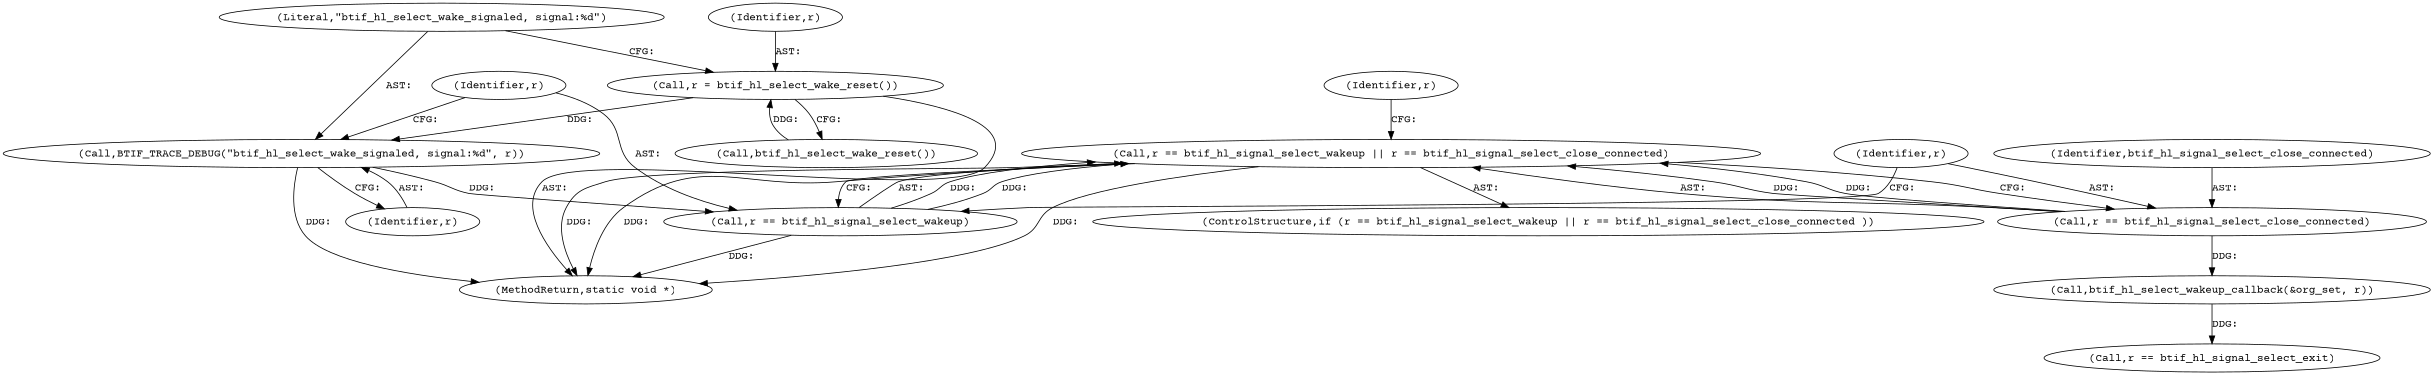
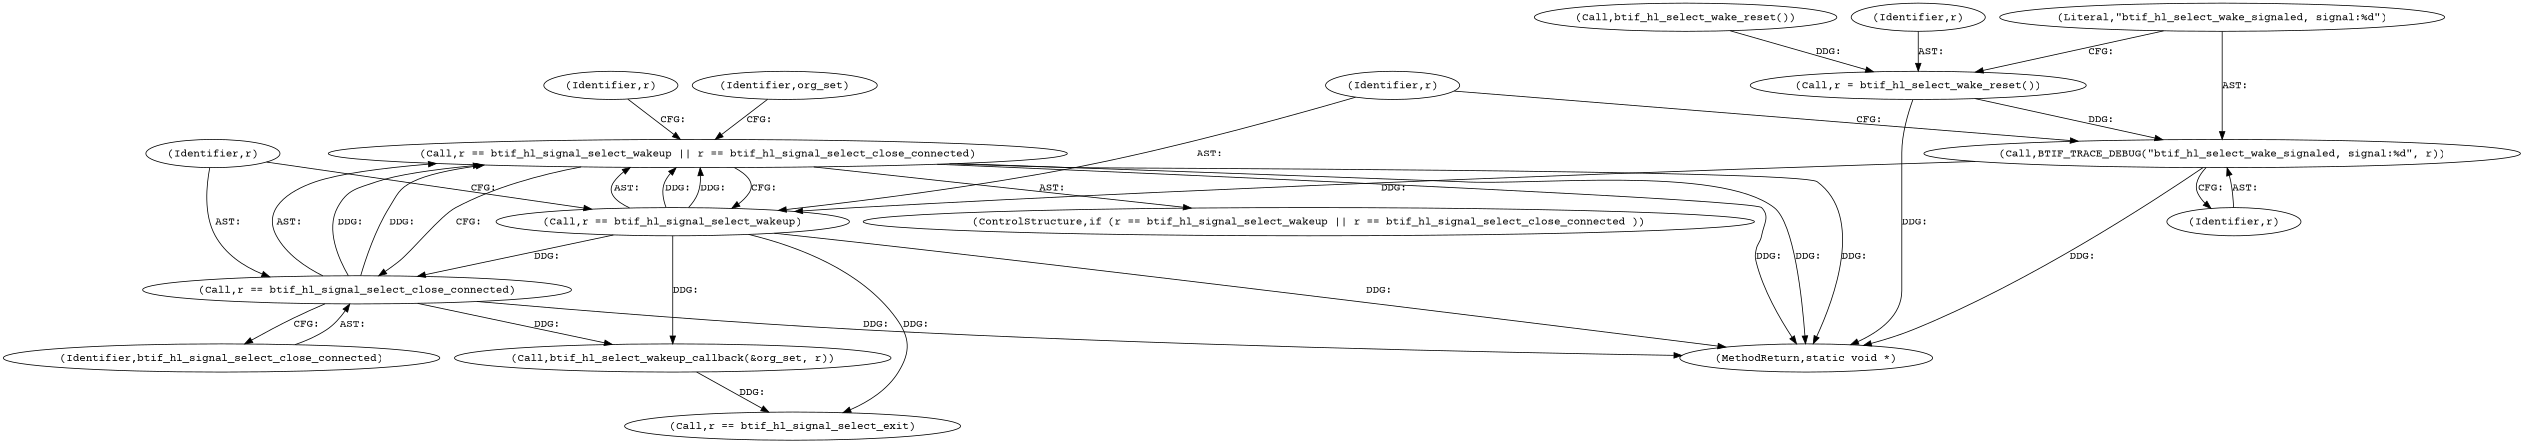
node "(Identifier,org_set)": added
edge "(Call,r = btif_hl_select_wake_reset())" -> "(Call,btif_hl_select_wake_reset())": removed, label "CFG:"
edge "(Call,r = btif_hl_select_wake_reset())" -> "(MethodReturn,static void *)": label "AST: " -> "DDG: "
edge "(Call,r == btif_hl_signal_select_wakeup)" -> "(Call,r == btif_hl_signal_select_close_connected)": added, label "DDG:"
edge "(Call,r == btif_hl_signal_select_wakeup)" -> "(Call,btif_hl_select_wakeup_callback(&org_set, r))": added, label "DDG:"
edge "(Call,r == btif_hl_signal_select_wakeup)" -> "(Call,r == btif_hl_signal_select_exit)": added, label "DDG:"
edge "(Call,r == btif_hl_signal_select_close_connected)" -> "(Identifier,btif_hl_signal_select_close_connected)": added, label "CFG:"
edge "(Call,r == btif_hl_signal_select_close_connected)" -> "(MethodReturn,static void *)": added, label "DDG:"
